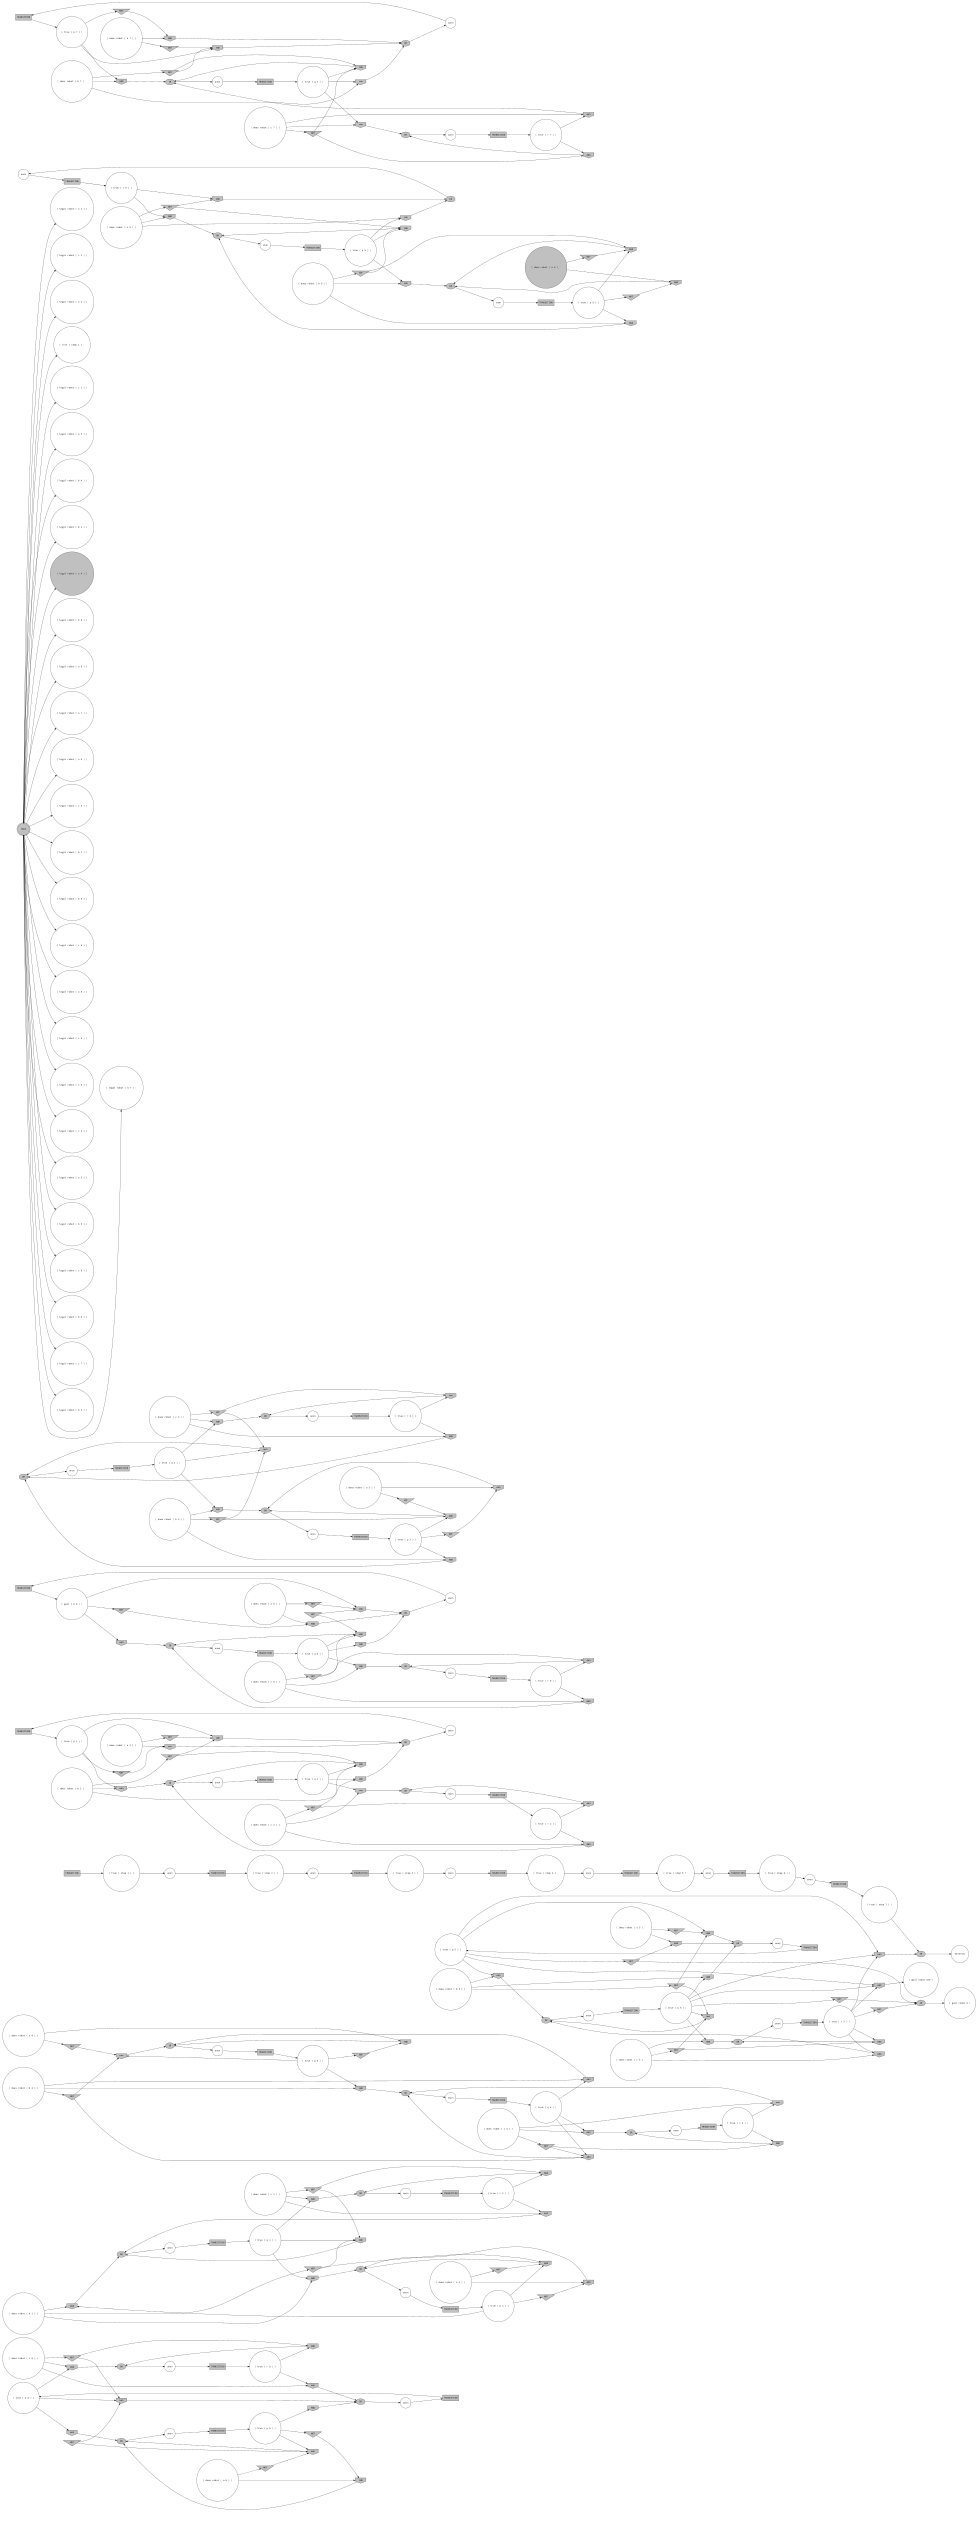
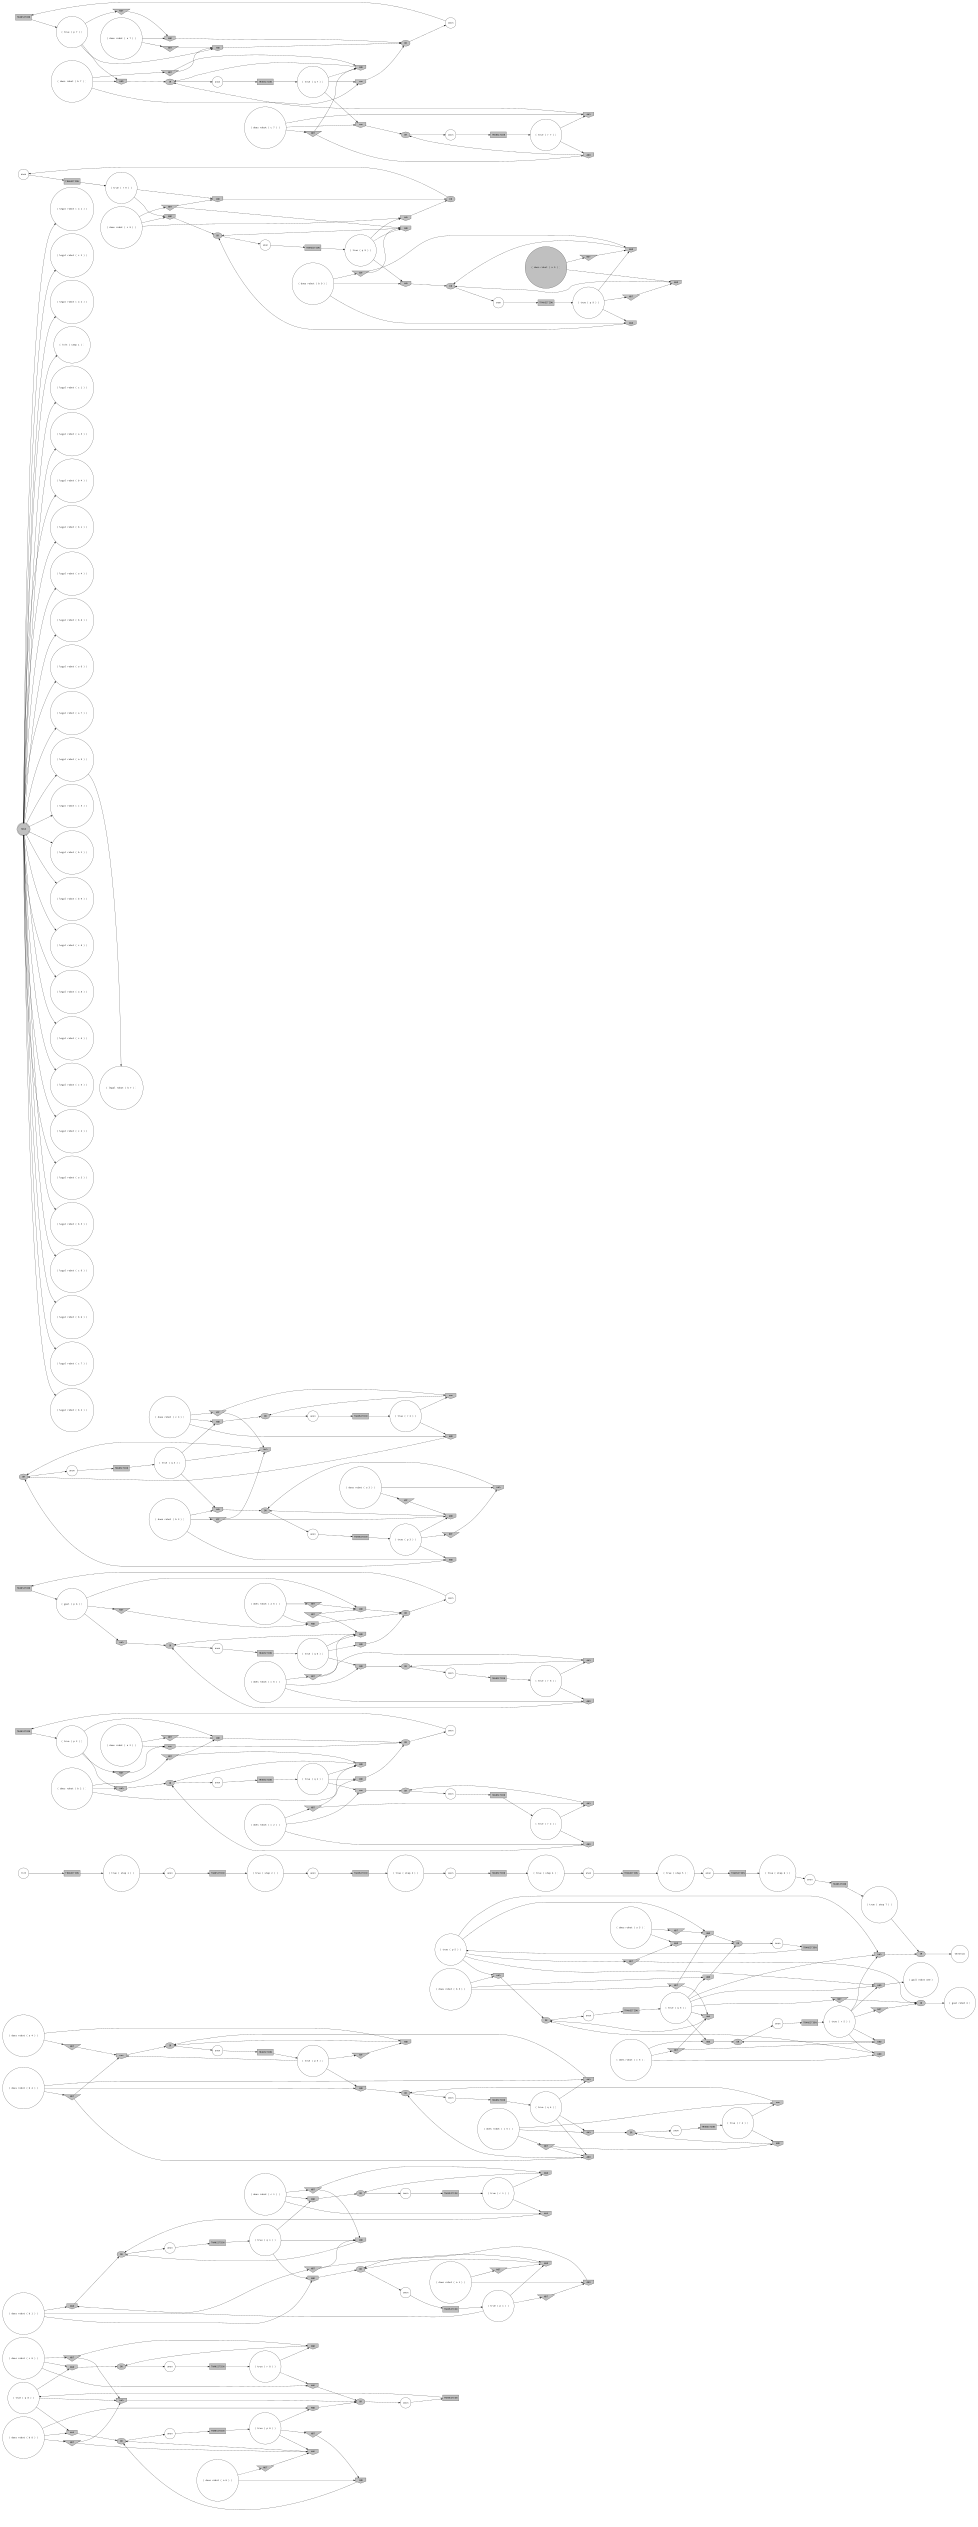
node "( legal robot ( a 4 ) )": fillcolor grey -> white
edge "TRUE" -> "( legal robot ( b 7 ) )": now "( legal robot ( a 9 ) )" -> "( legal robot ( b 7 ) )"
node "init": added
node "( does robot ( b 8 ) )": added
